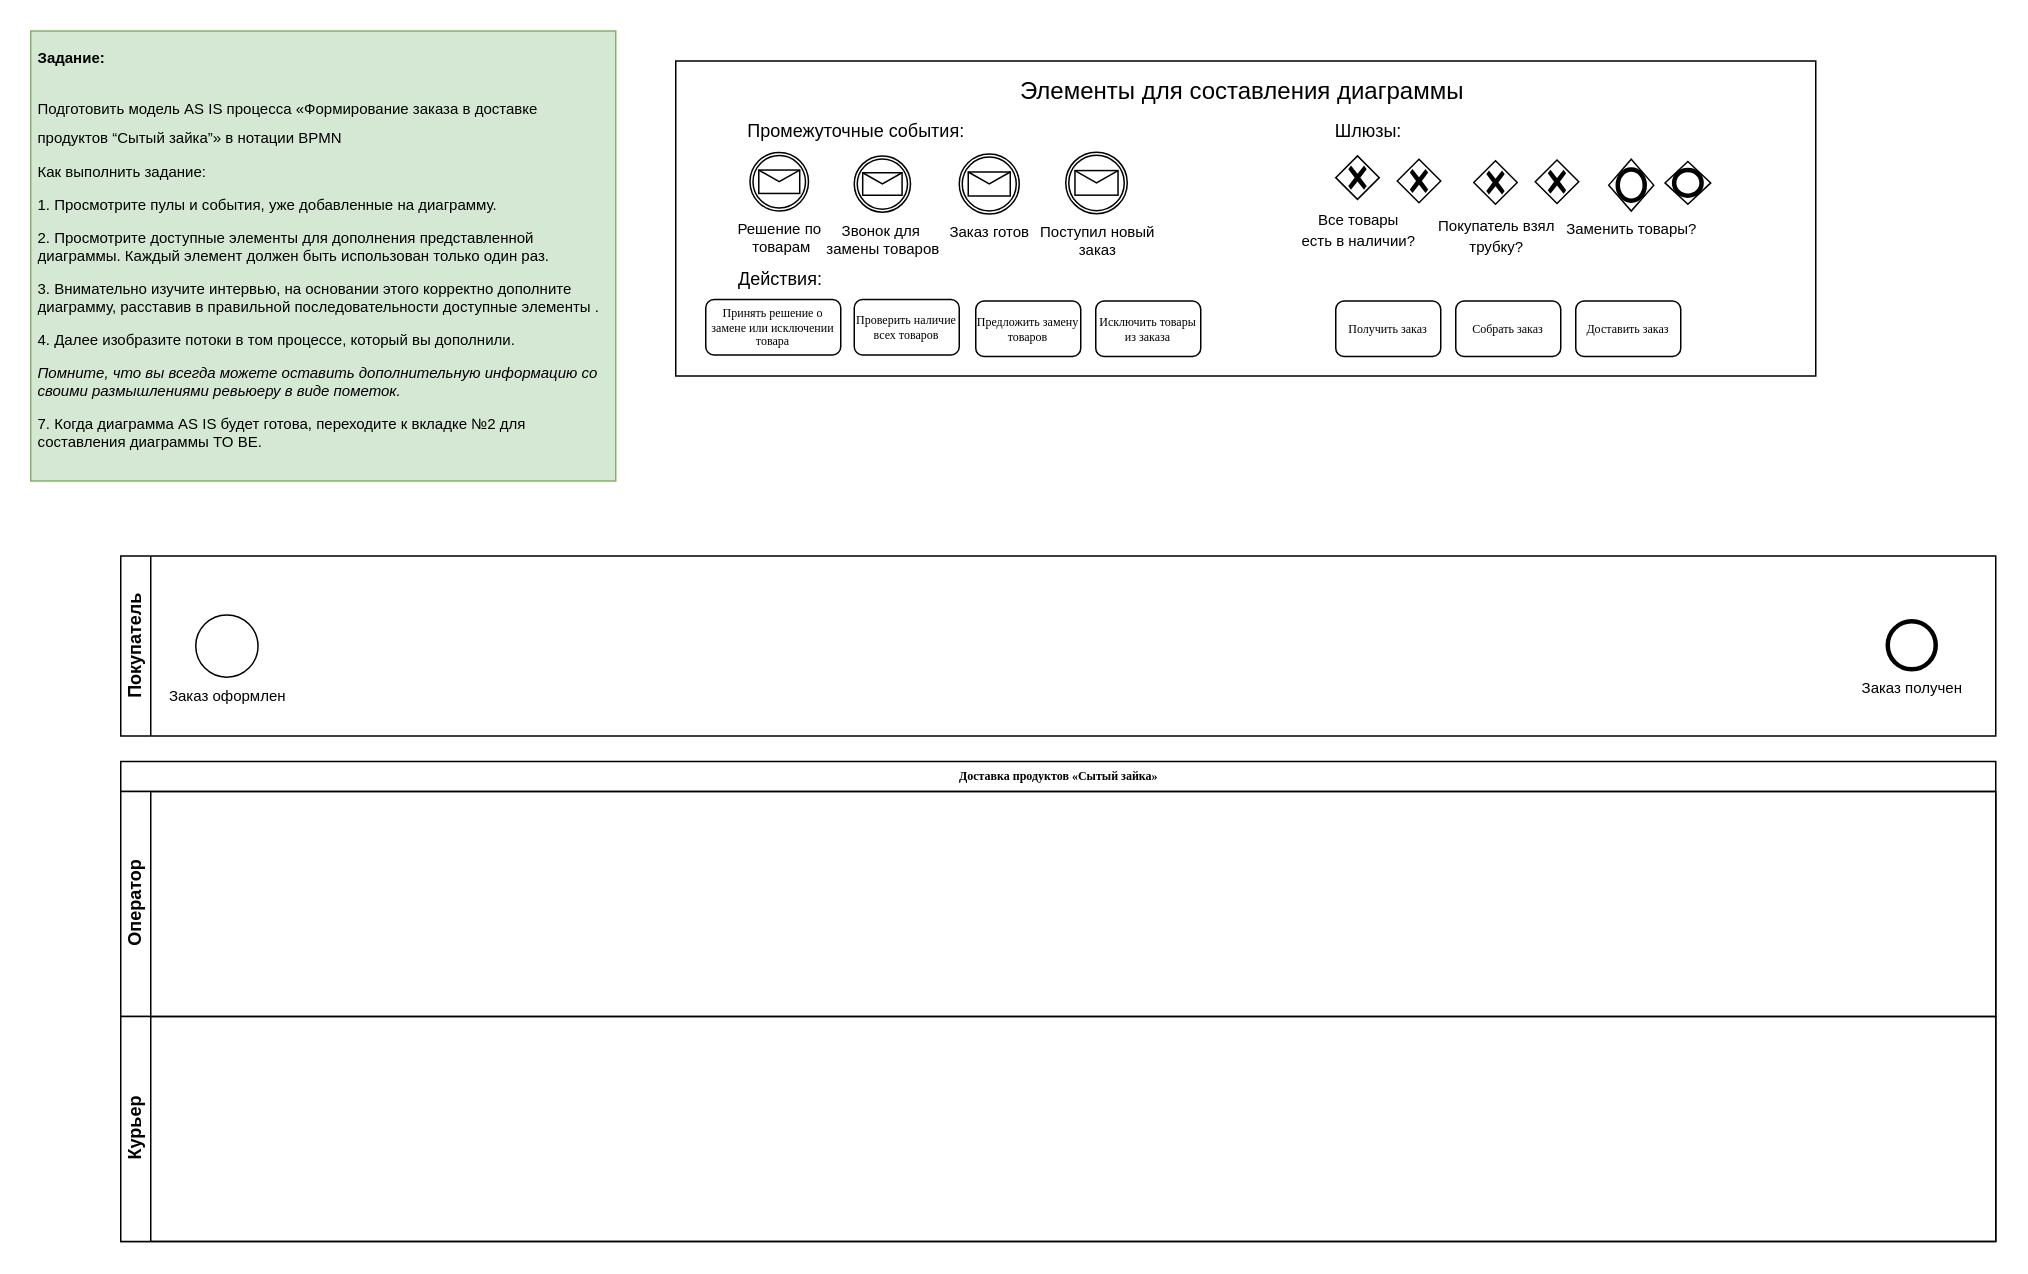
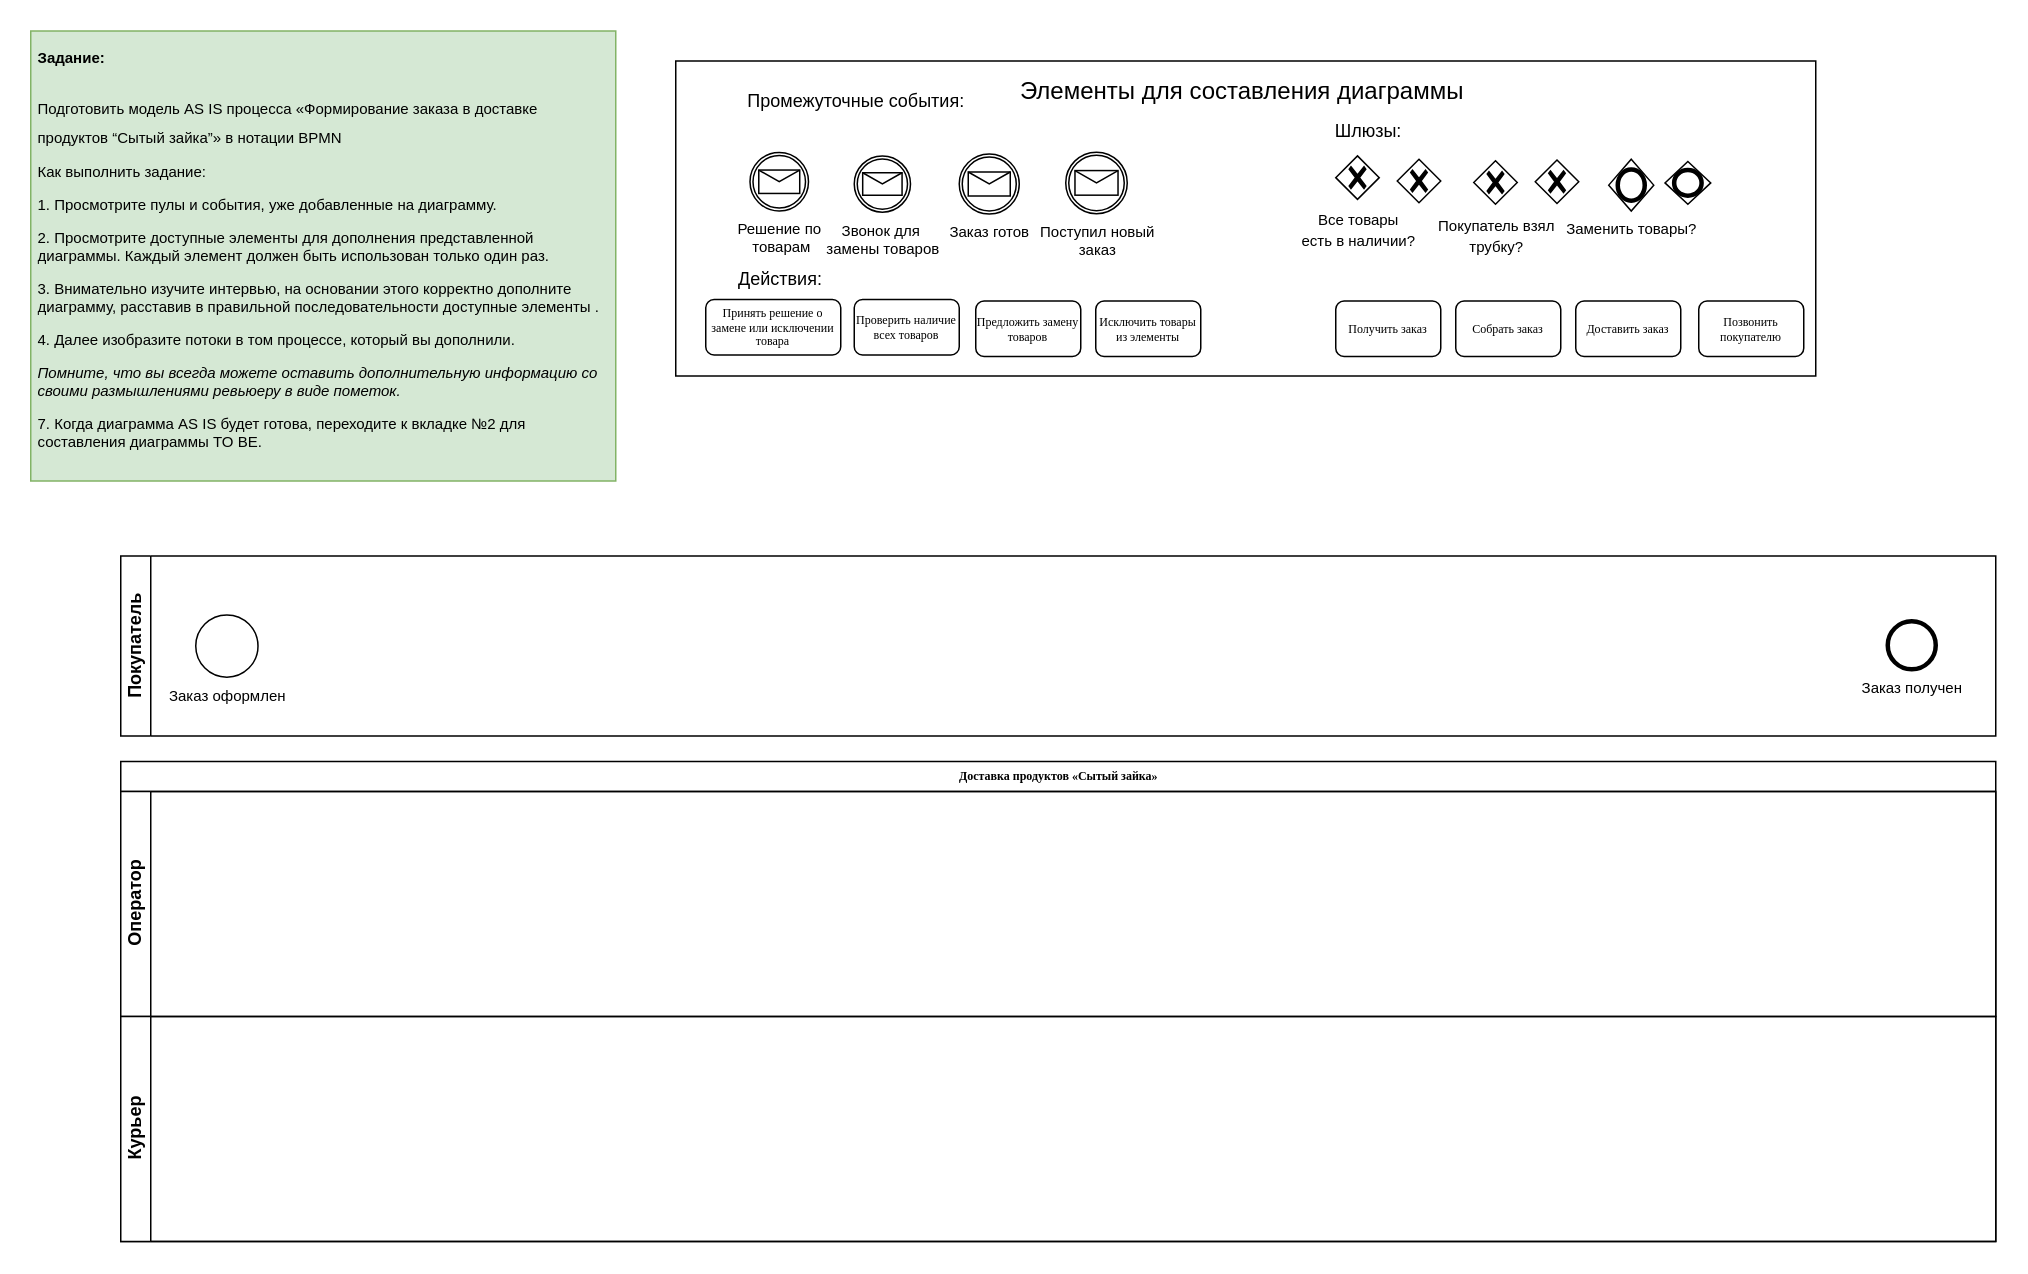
node "Промежуточные события:": moved (857, 128) -> (857, 98)
node "Исключить товары из заказа": label "Исключить товары из заказа" -> "Исключить товары из элементы"
node "Позвонить покупателю": added
